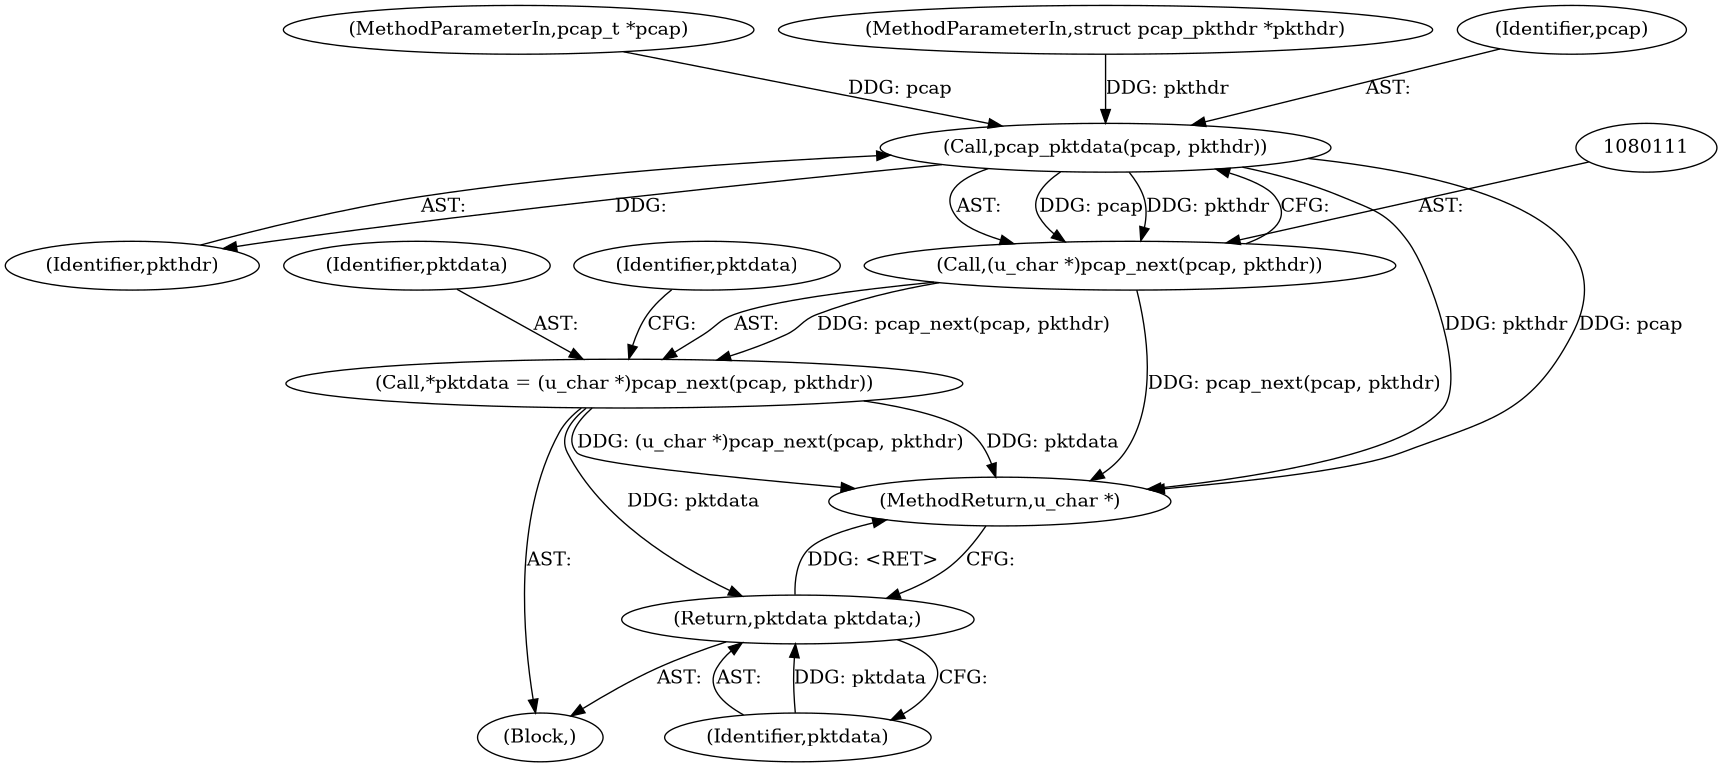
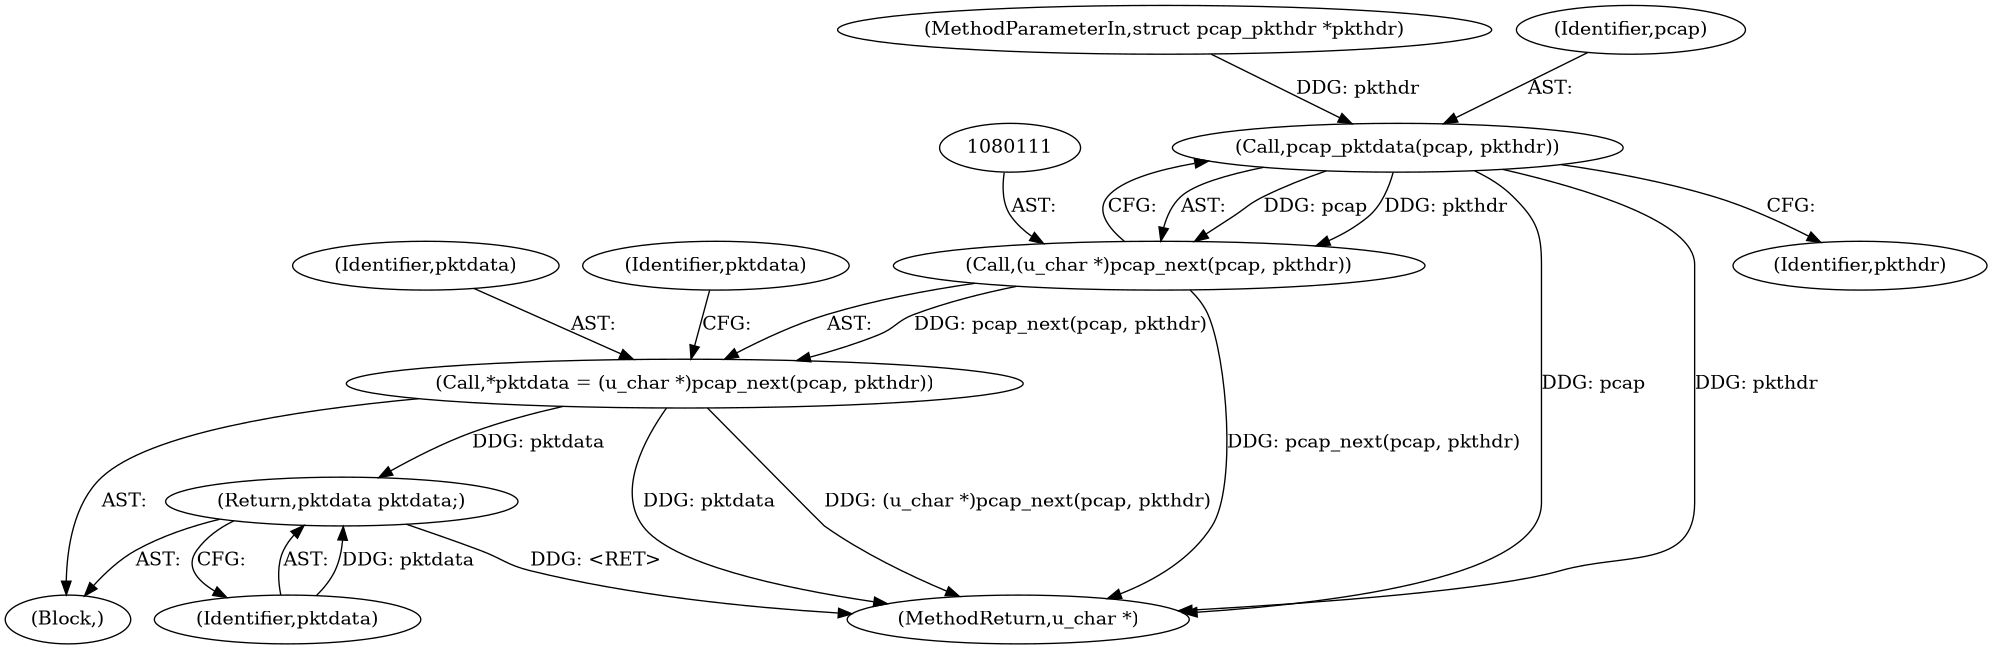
node "(MethodParameterIn,pcap_t *pcap)": removed
edge "(Identifier,pkthdr)" -> "(Call,pcap_pktdata(pcap, pkthdr))": removed, label "AST:"
edge "(Call,pcap_pktdata(pcap, pkthdr))" -> "(Identifier,pkthdr)": label "DDG: " -> "CFG: "
edge "(MethodReturn,u_char *)" -> "(Return,pktdata pktdata;)": removed, label "CFG:"
